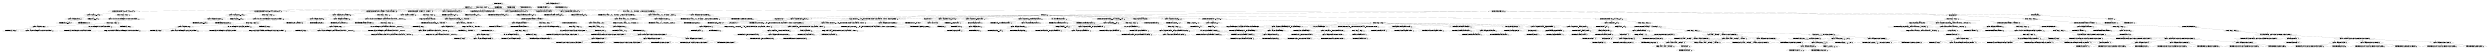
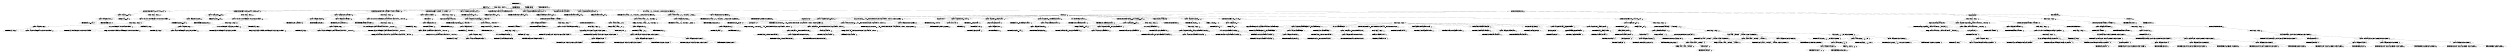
node "(isExists,isExists())": added
